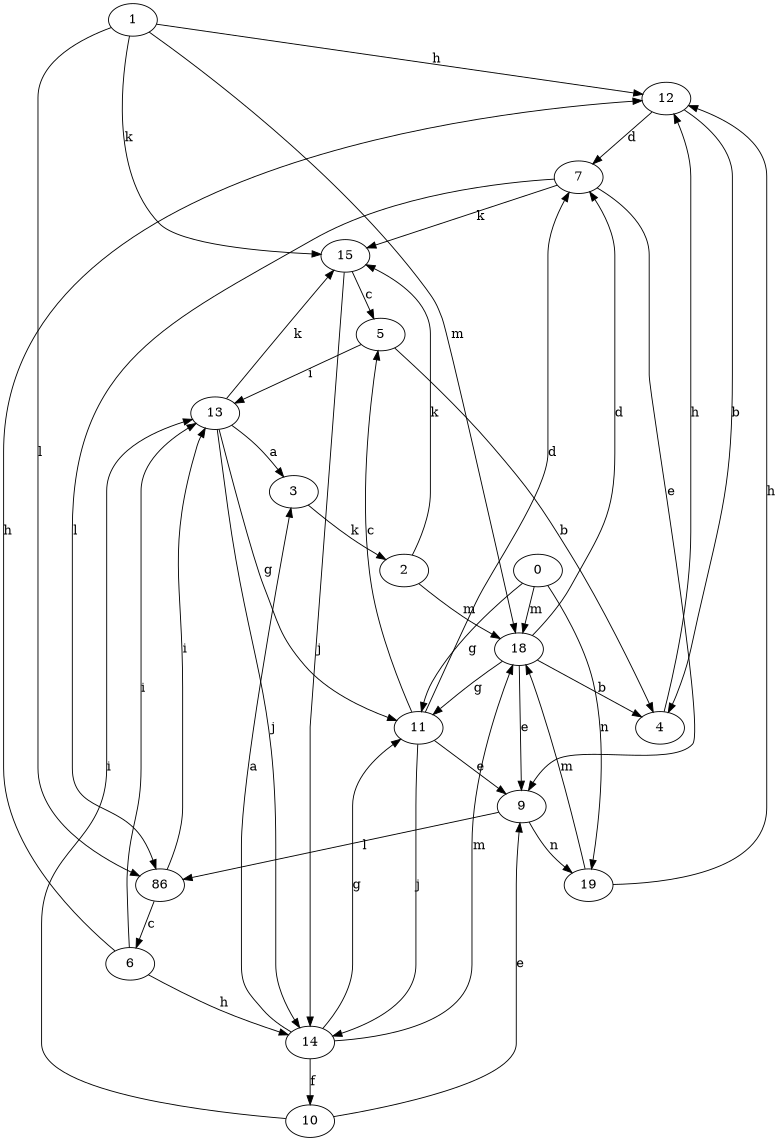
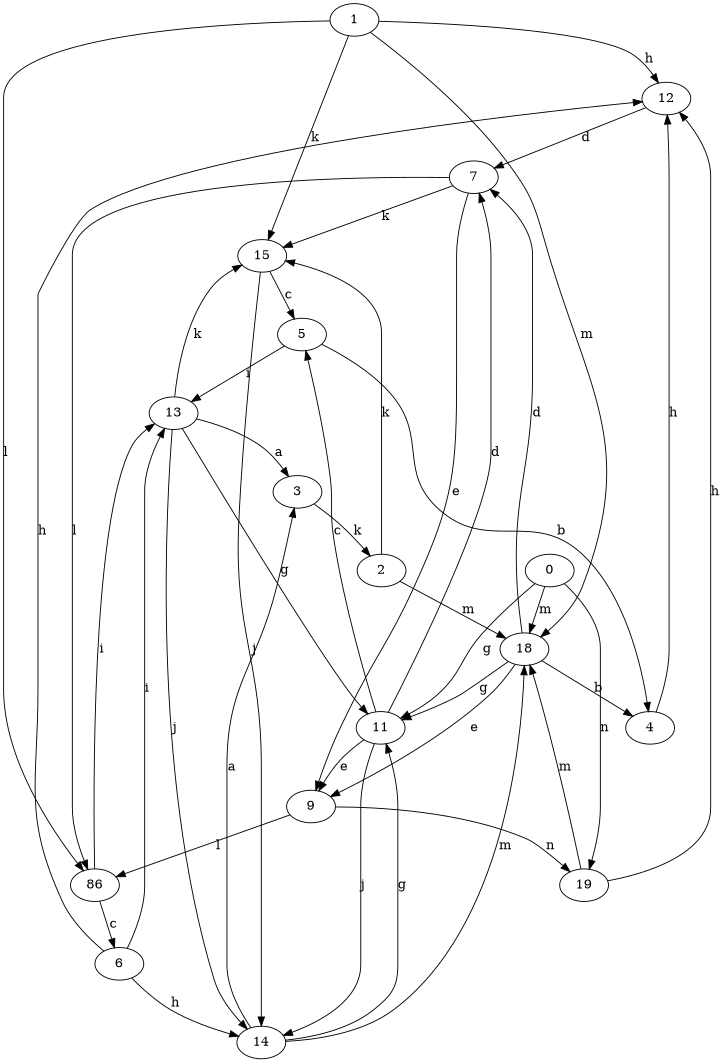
edge "12" -> "4": removed, label "b"
node "10": removed
